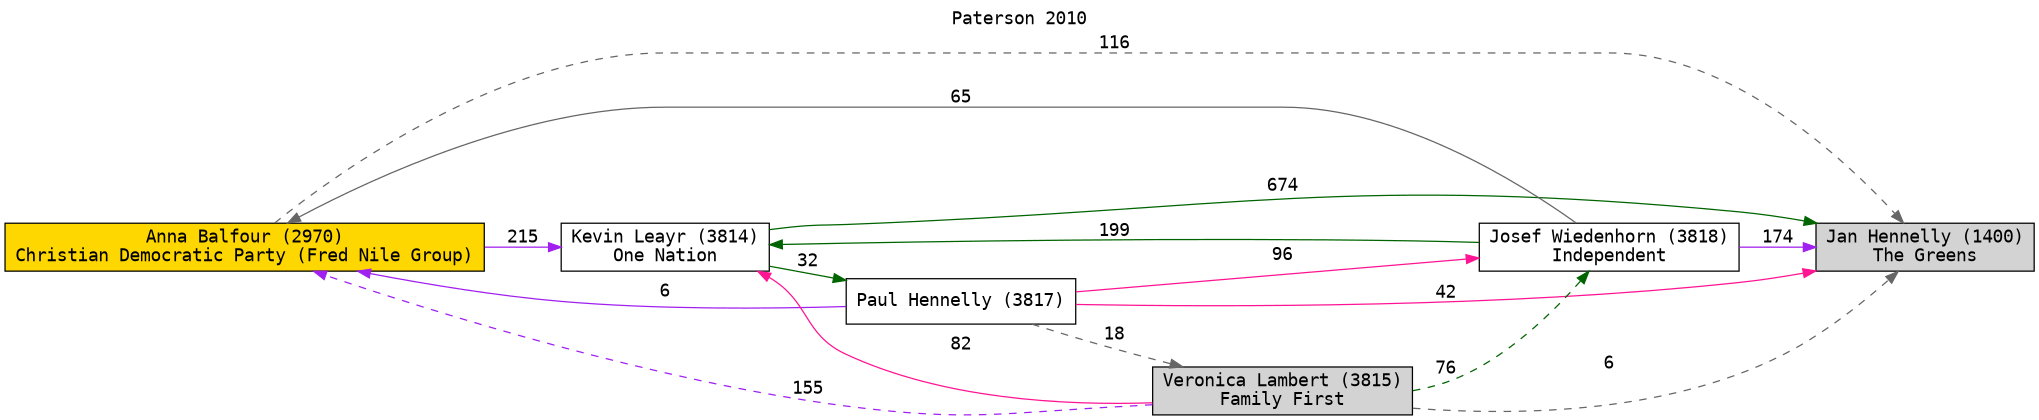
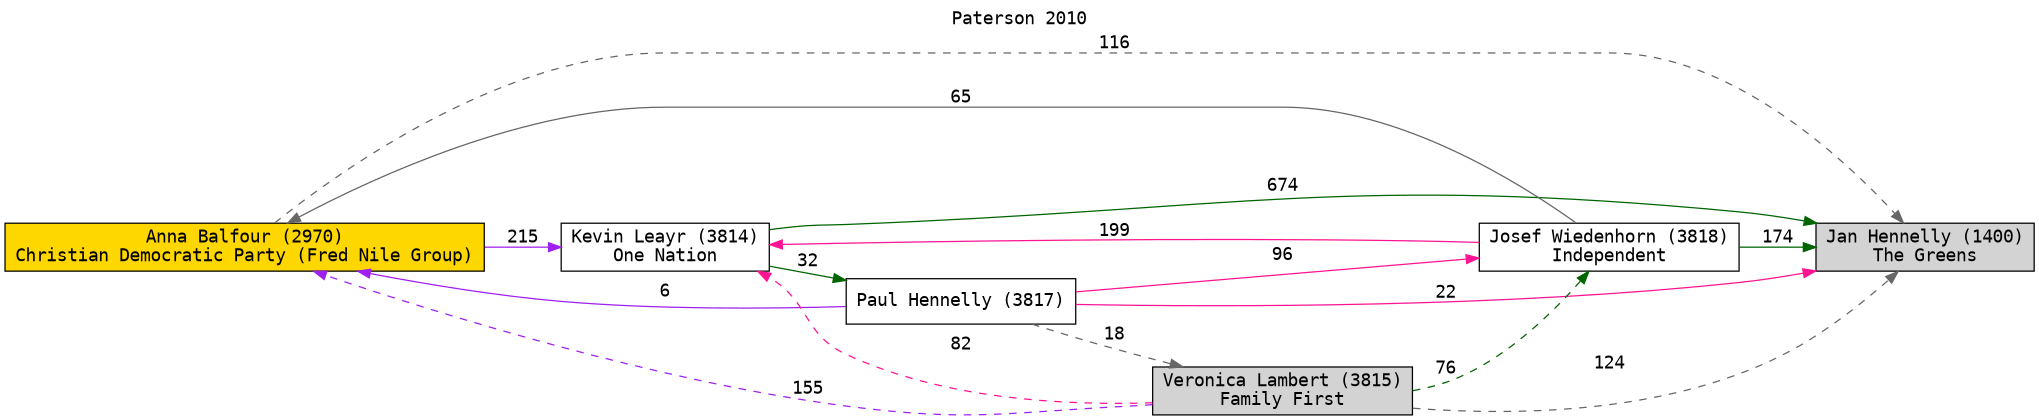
edge "Josef Wiedenhorn (3818) Independent" -> "Kevin Leayr (3814) One Nation": color darkgreen -> deeppink
edge "Josef Wiedenhorn (3818) Independent" -> "Jan Hennelly (1400) The Greens": color purple -> darkgreen
edge "Paul Hennelly (3817)" -> "Jan Hennelly (1400) The Greens": label "42" -> "22"
edge "Veronica Lambert (3815) Family First" -> "Jan Hennelly (1400) The Greens": label "6" -> "124"
edge "Veronica Lambert (3815) Family First" -> "Kevin Leayr (3814) One Nation": style solid -> dashed
